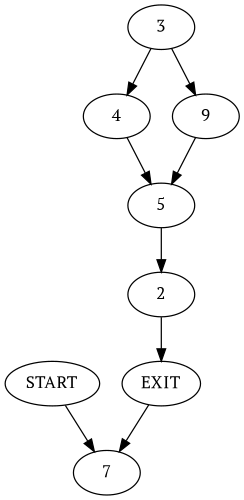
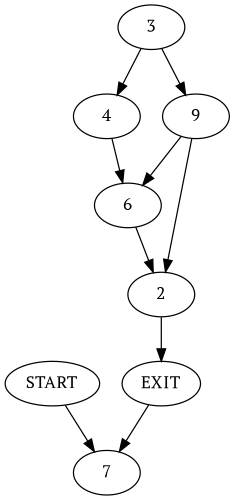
edge "9" -> "2": added
node "5": label "5" -> "6"
